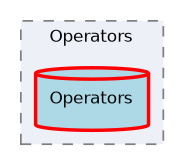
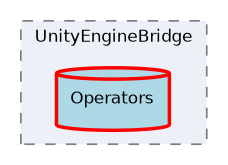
cluster "Operators": label "Operators" -> "UnityEngineBridge"
